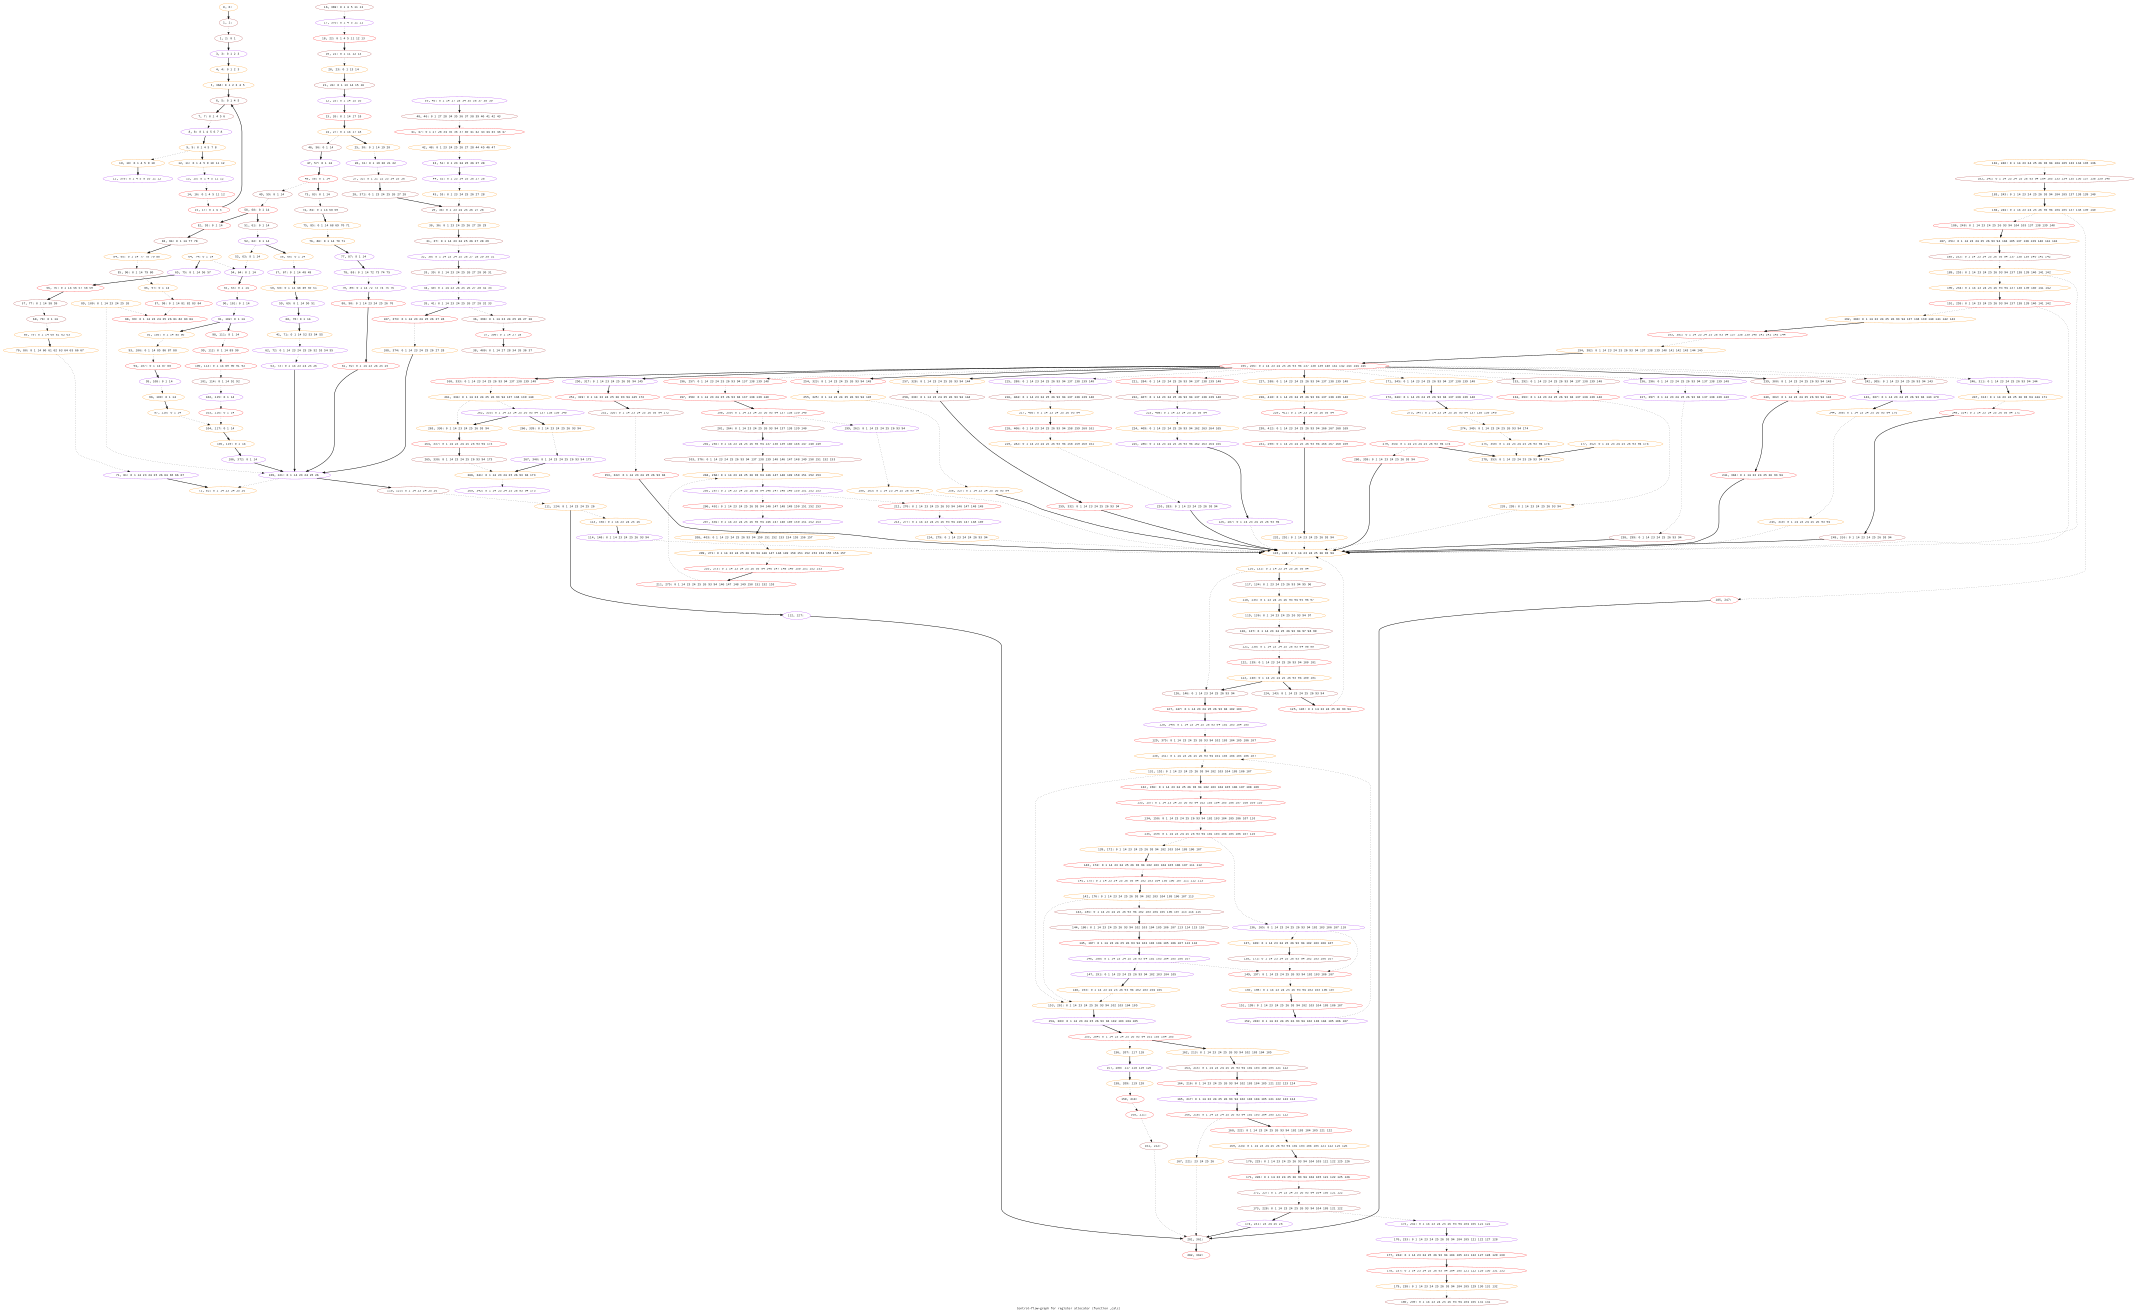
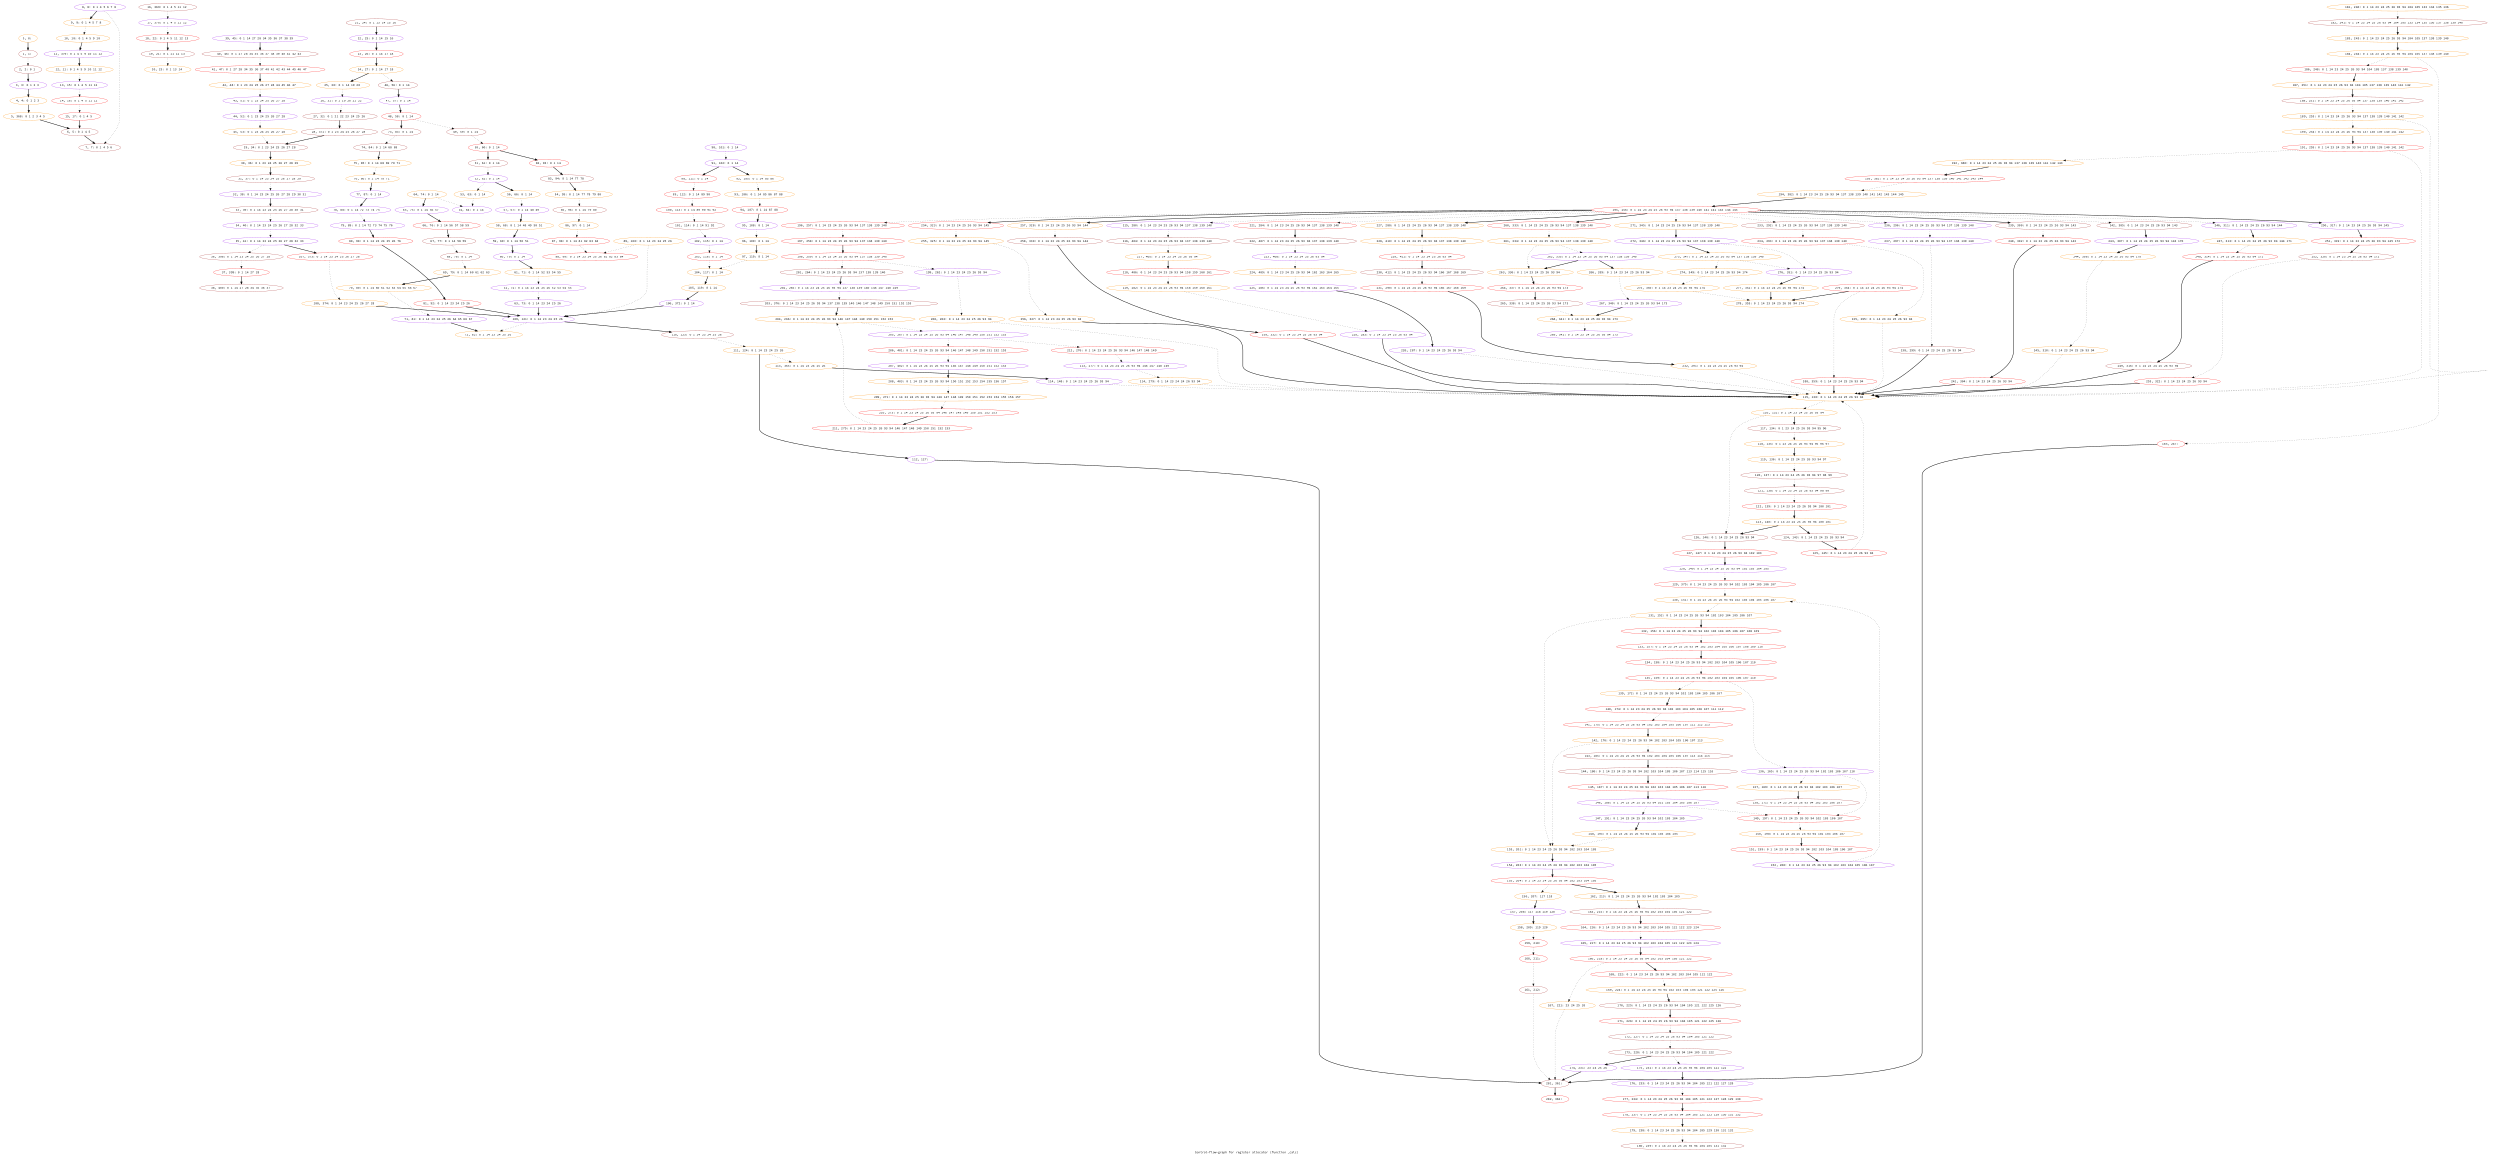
edge "20, 23: 0 1 13 14" -> "21, 24: 0 1 13 14 15 16": removed
edge "7, 7: 0 1 4 5 6" -> "8, 8: 0 1 4 5 6 7 8": reversed
edge "9, 9: 0 1 4 5 7 8" -> "12, 11: 0 1 4 5 9 10 11 12": now "11, 379: 0 1 4 5 9 10 11 12" -> "12, 11: 0 1 4 5 9 10 11 12"
node "276, 351: 0 1 14 23 24 25 26 93 94": added
node "55, 65: 0 1 14": removed
node "41, 71: 0 1 14 52 53 54 55": label "41, 71: 0 1 14 52 53 54 55" -> "61, 71: 0 1 14 52 53 54 55"
